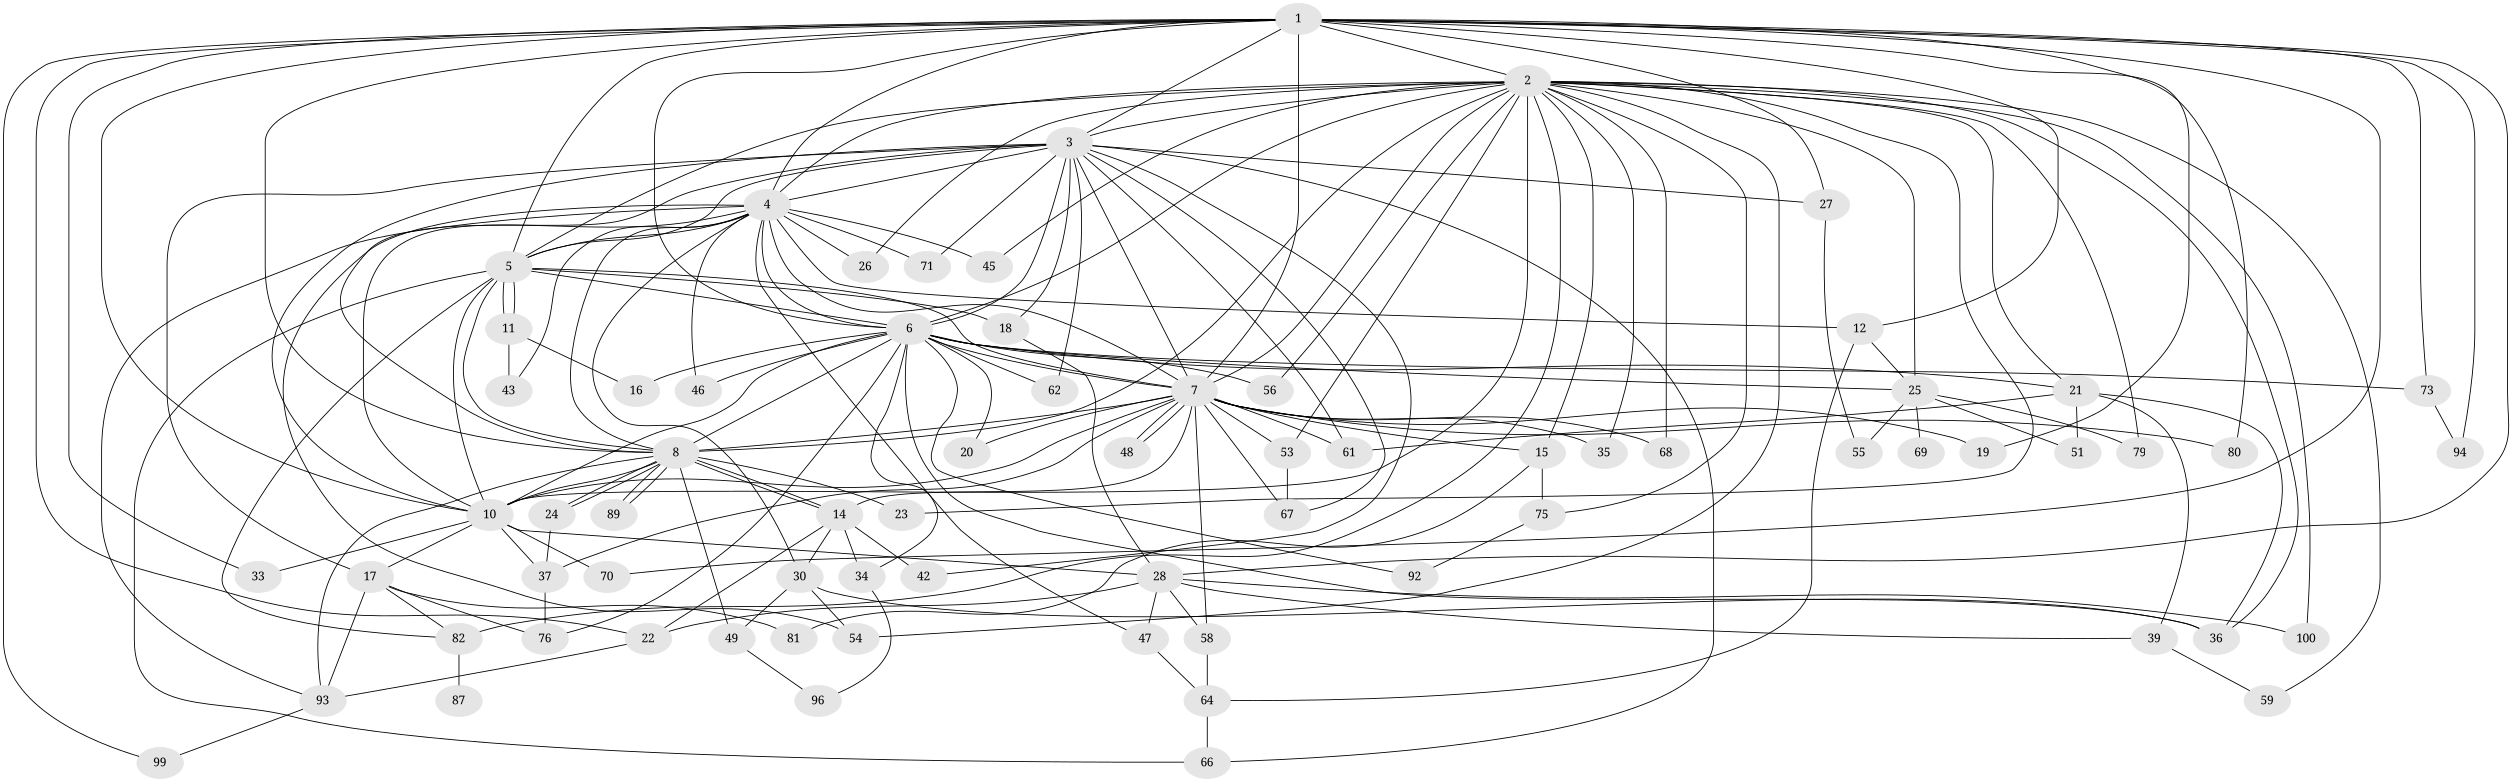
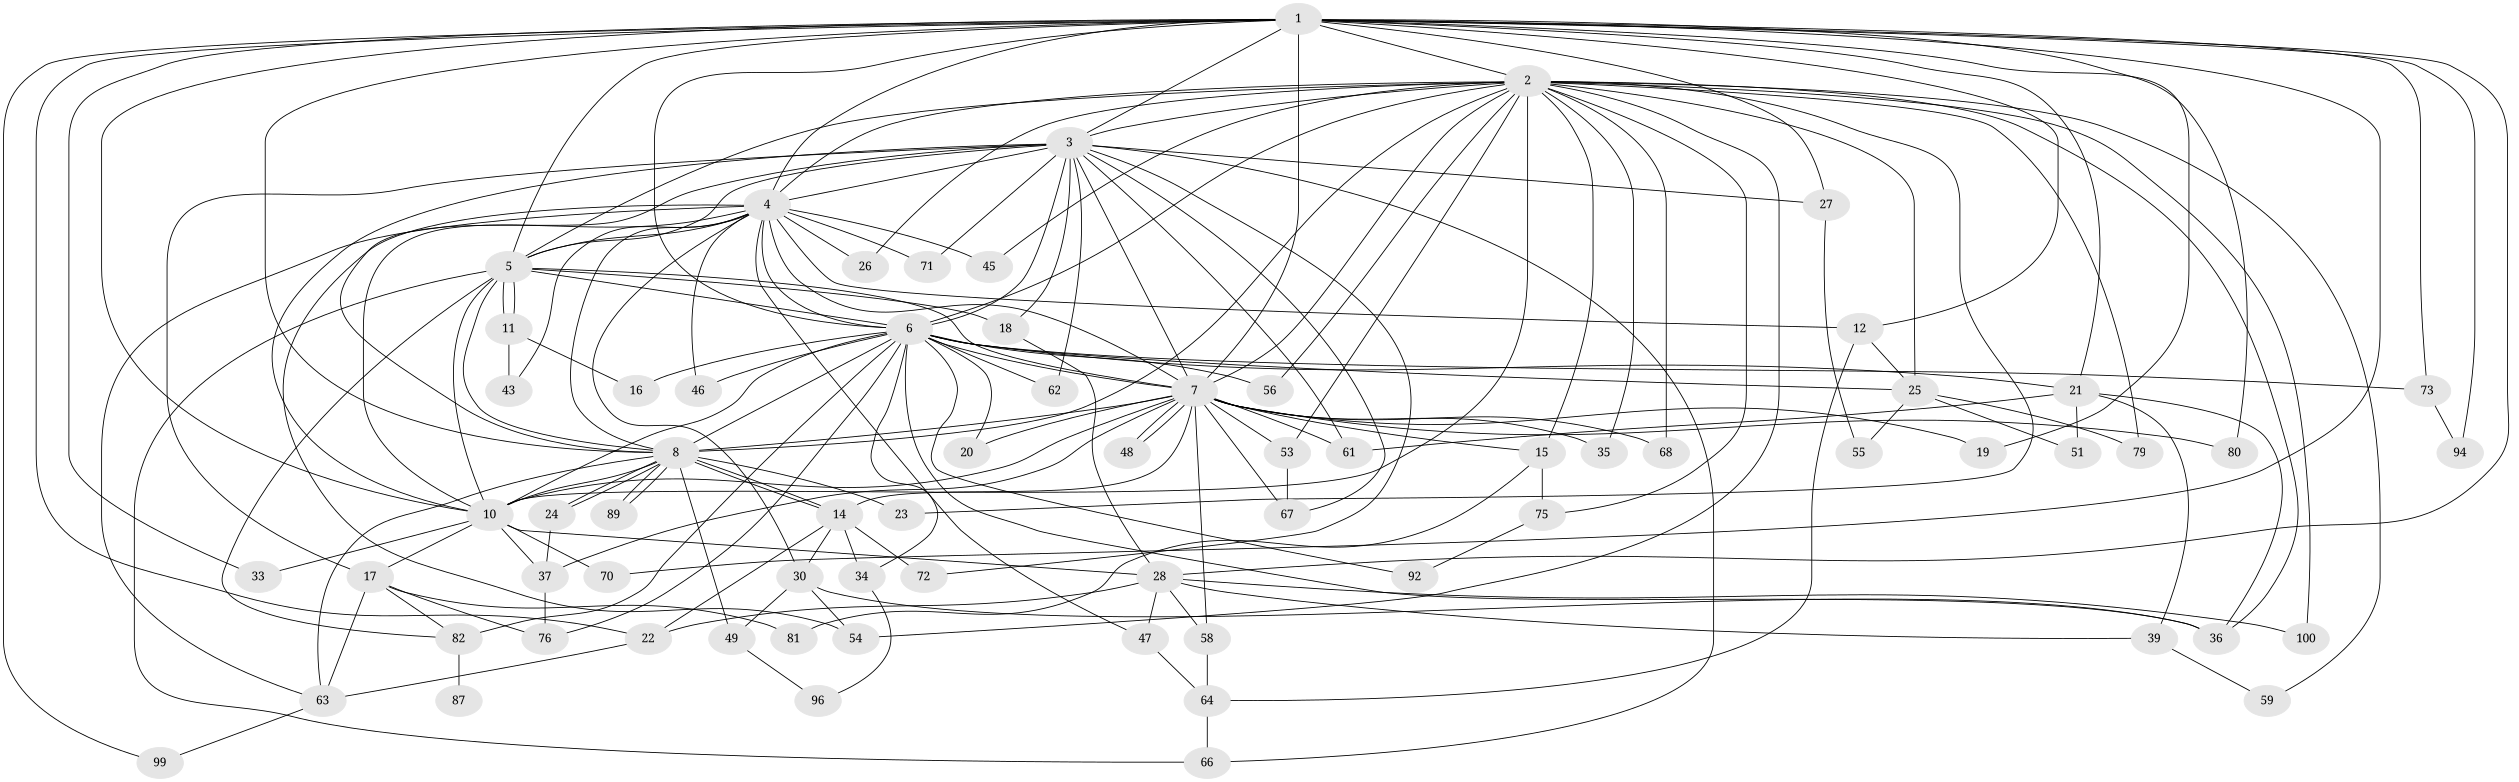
edge "2" -- "21": now "1" -- "21"
node "69": removed
edge "2" -- "82": now "6" -- "82"
node "42": label "42" -> "72"
node "93": label "93" -> "63"
